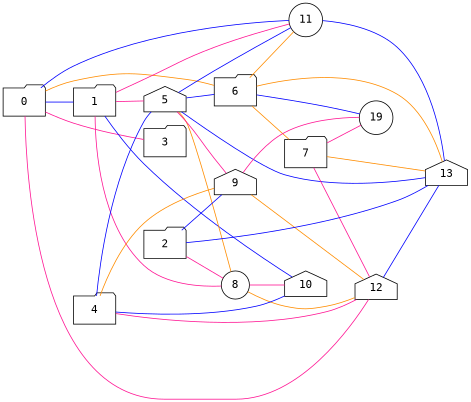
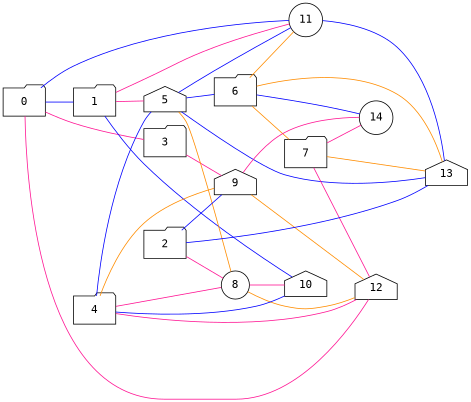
edge "6" -- "0": removed
node "19": label "19" -> "14"
edge "5" -- "9": now "3" -- "9"
edge "13" -- "12": removed
edge "1" -- "8": now "4" -- "8"
